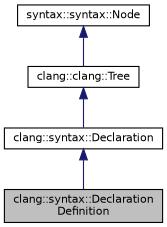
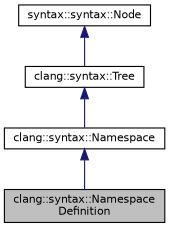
node "clang::clang::Tree": label "clang::clang::Tree" -> "clang::syntax::Tree"
node "clang::syntax::Declaration": label "clang::syntax::Declaration" -> "clang::syntax::Namespace"
node "clang::syntax::Declaration Definition": label "clang::syntax::Declaration Definition" -> "clang::syntax::Namespace Definition"
